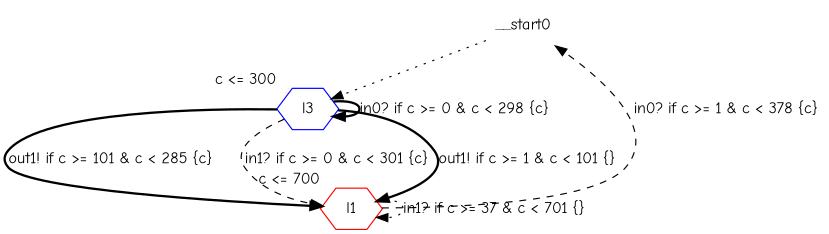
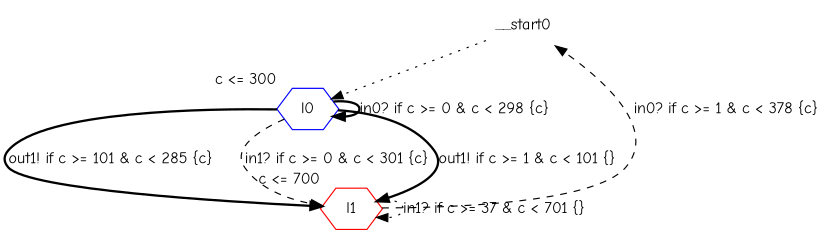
node "l3 c <= 300": label "l3 c <= 300" -> "l0 c <= 300"
